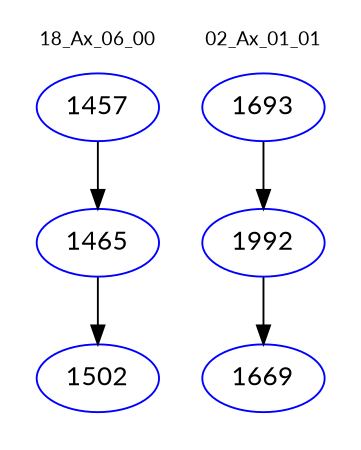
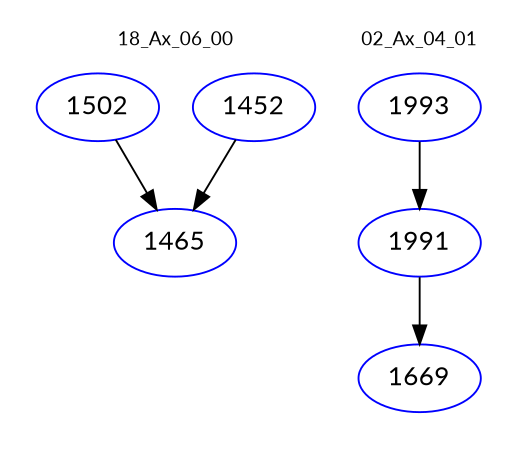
cluster "02_Ax_01_01": label "02_Ax_01_01" -> "02_Ax_04_01"
node "1457": label "1457" -> "1452"
node "1693": label "1693" -> "1993"
node "1992": label "1992" -> "1991"
edge "1465" -> "1502": reversed
